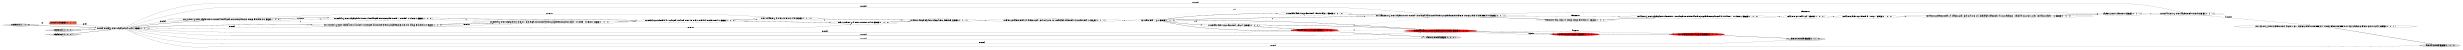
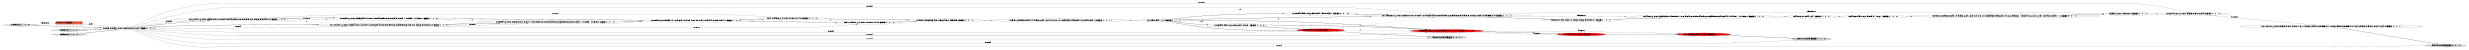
edge "createControl['1', '0', '0']" -> "Composite parent@@@2@@@['1', '1', '1']": label "true" -> "settingsGroup"
